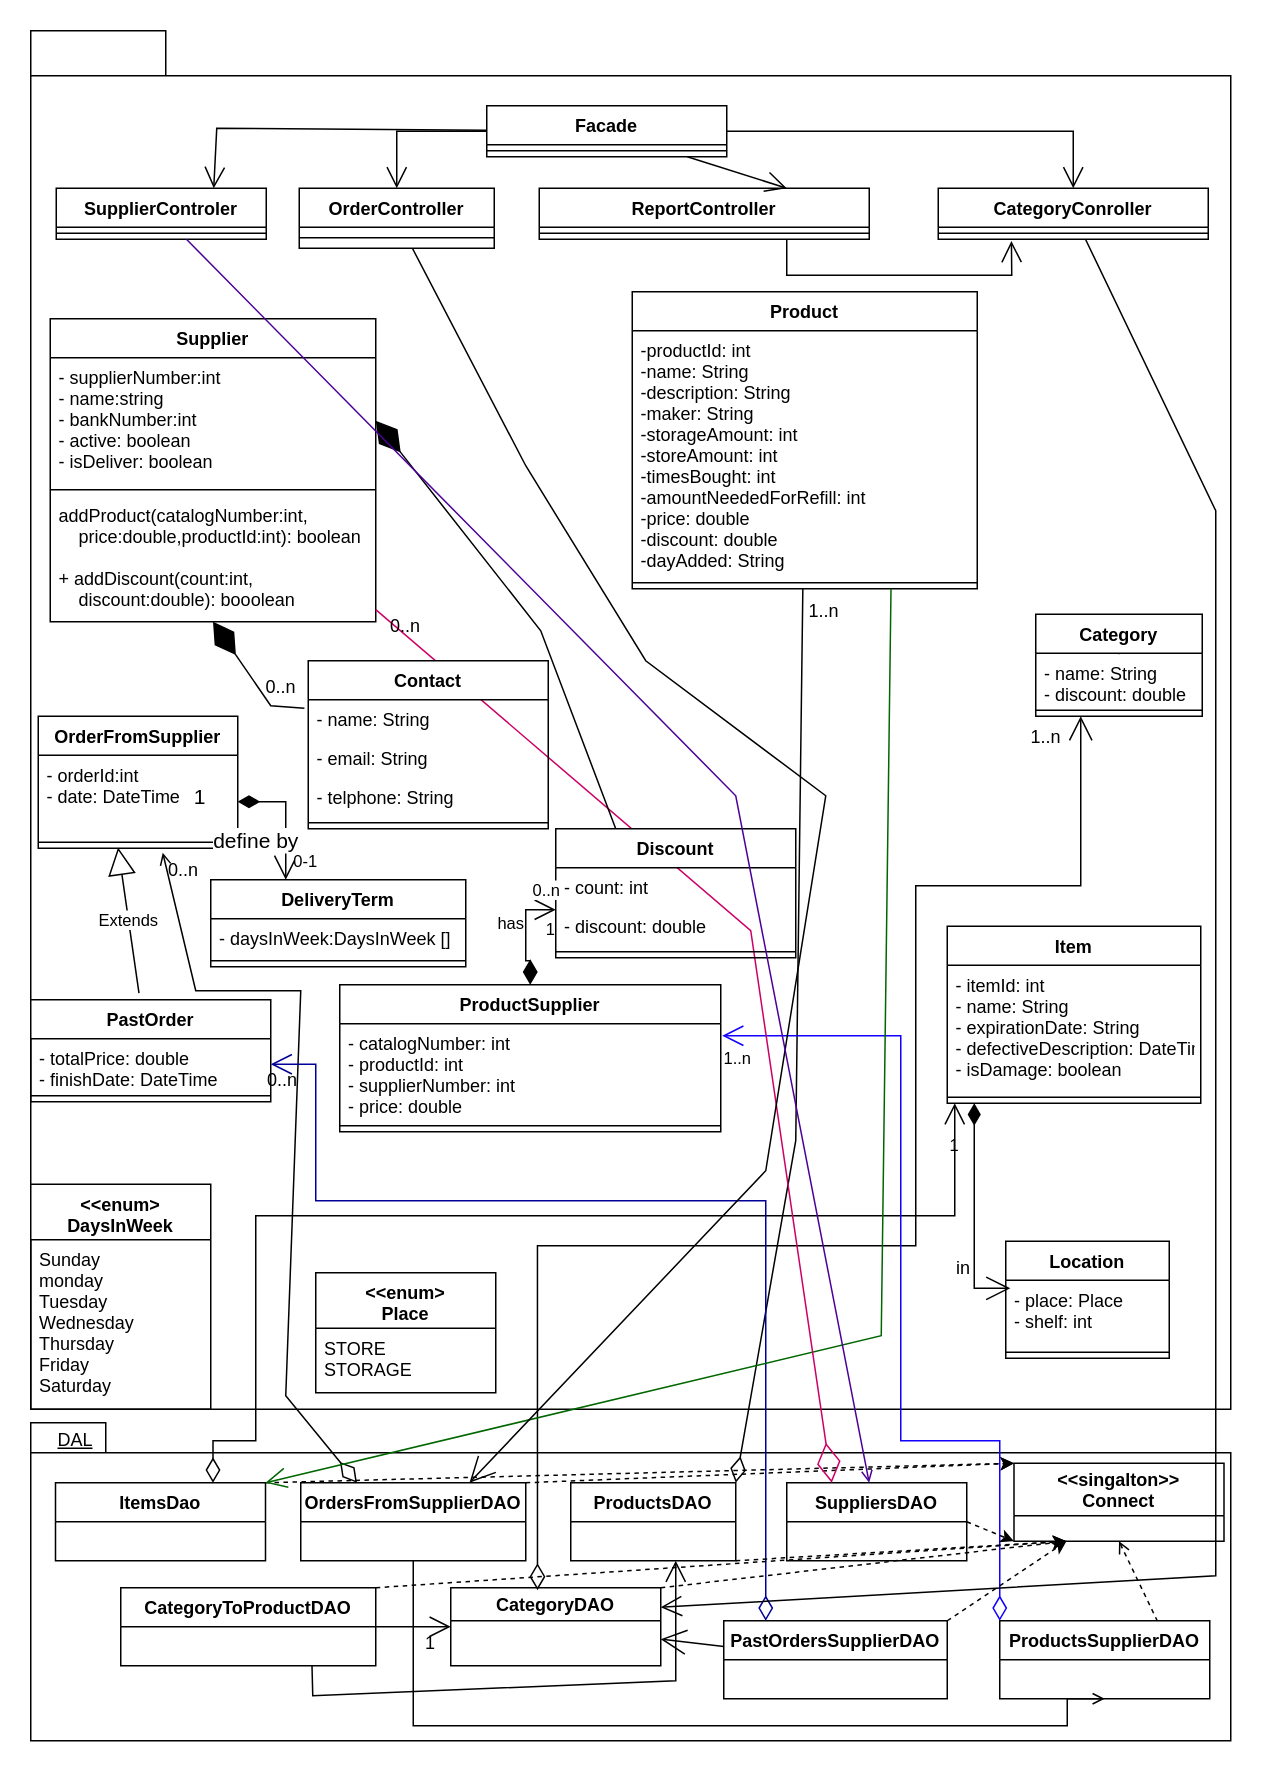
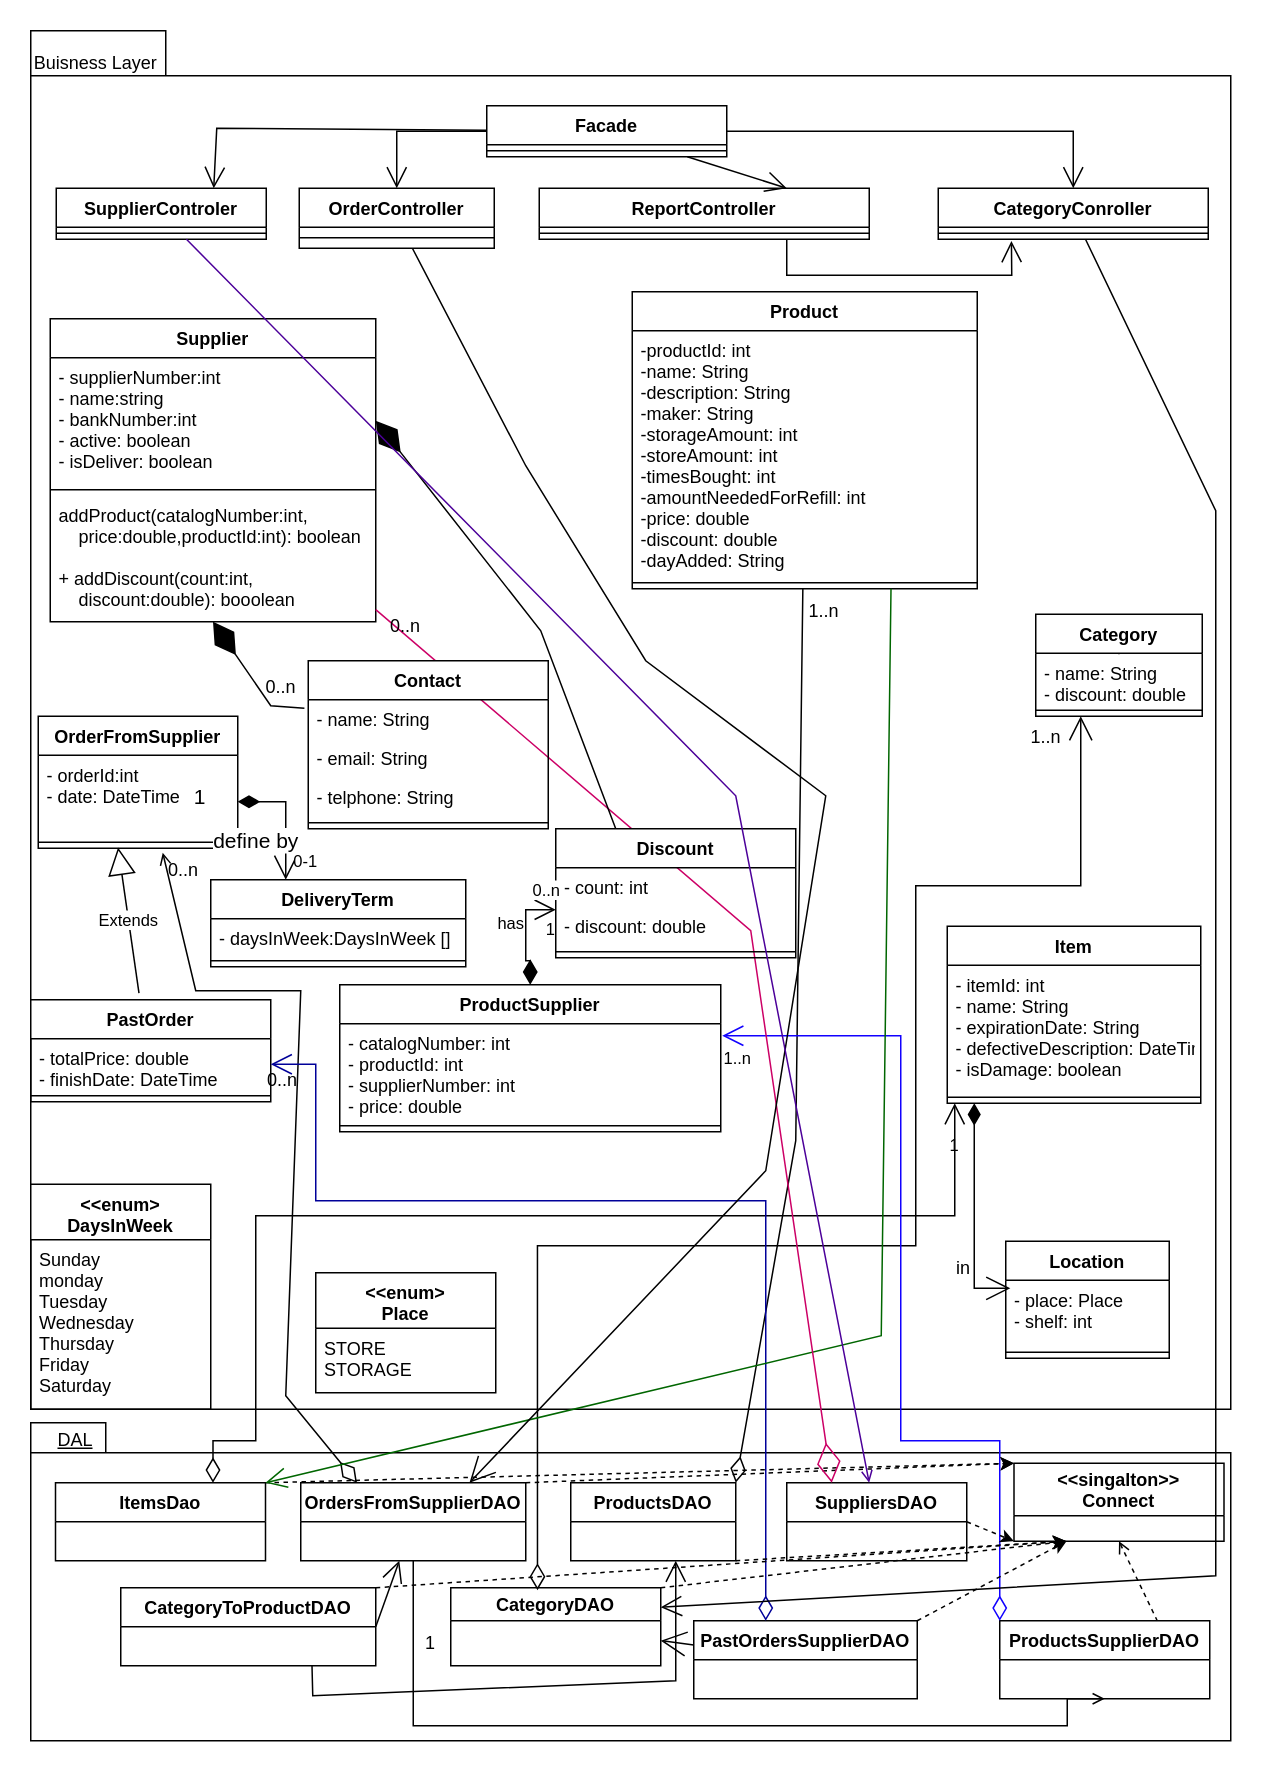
node "Buisness Layer": added
edge "CategoryToProductDAO" -> "CategoryDAO": now "CategoryToProductDAO" -> "OrdersFromSupplierDAO"
node "PastOrdersSupplierDAO": moved (836, 1660) -> (806, 1660)
